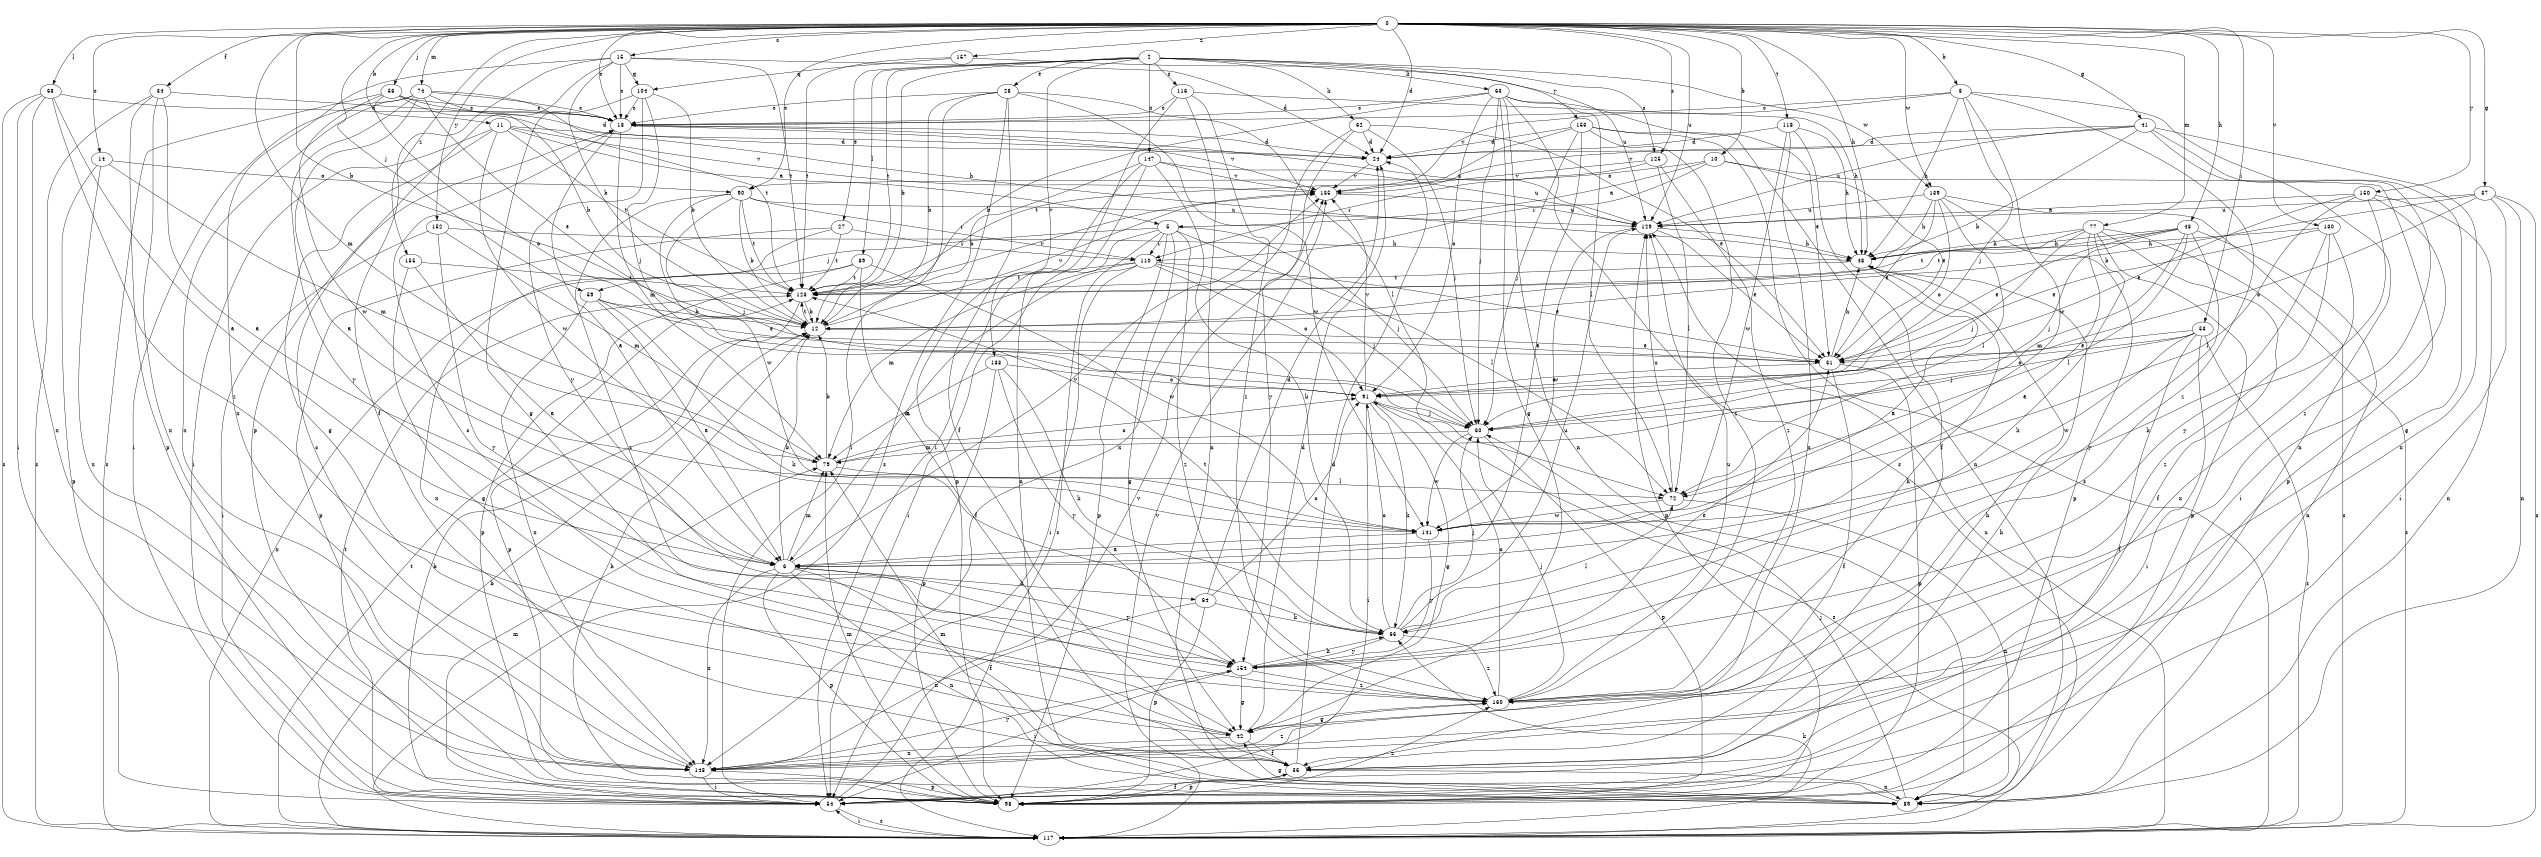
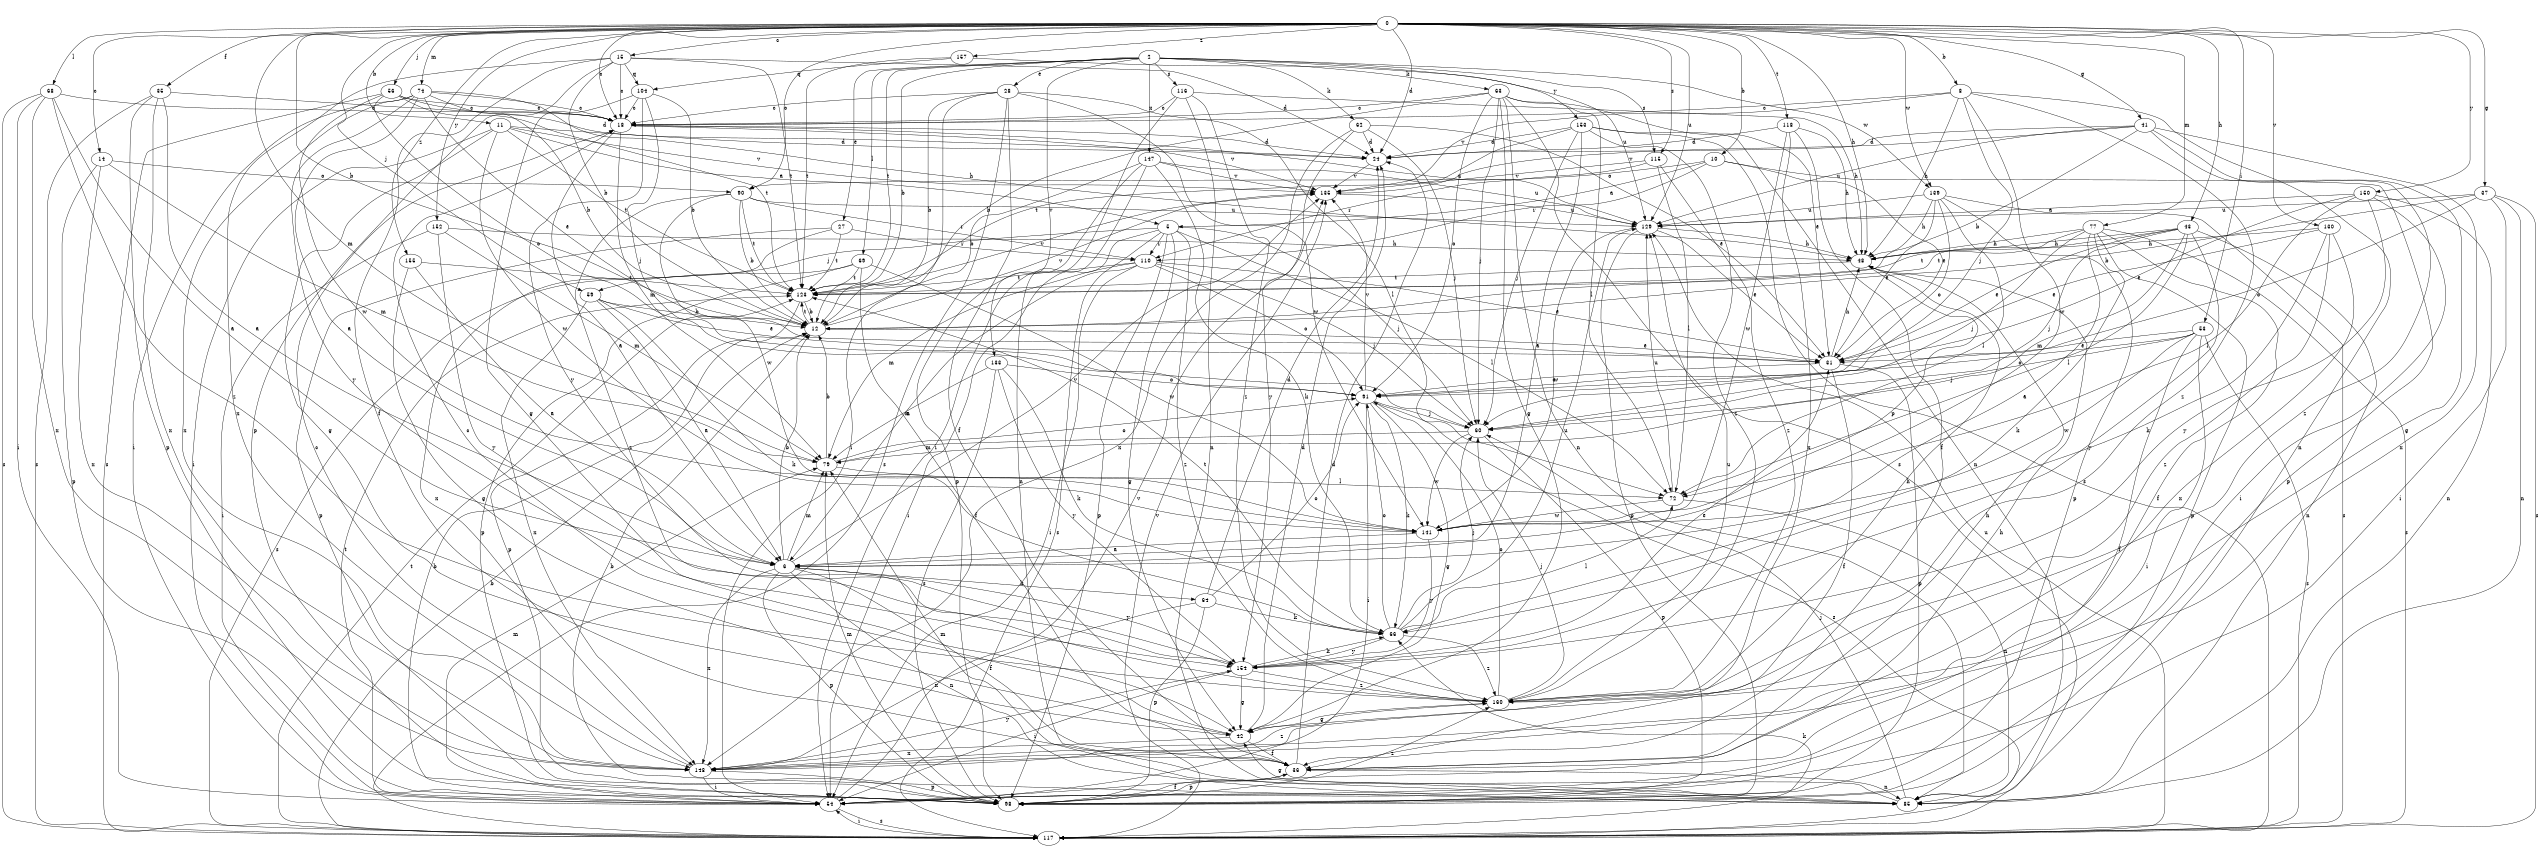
node "34": label "34" -> "35"
node "125": label "125" -> "115"
edge "90" -> "60": removed, label "j"
edge "48" -> "6": label "a" -> "p"
edge "69" -> "117": label "x" -> "s"
edge "133" -> "98": label "p" -> "s"
edge "98" -> "129": reversed
node "89": label "89" -> "85"
